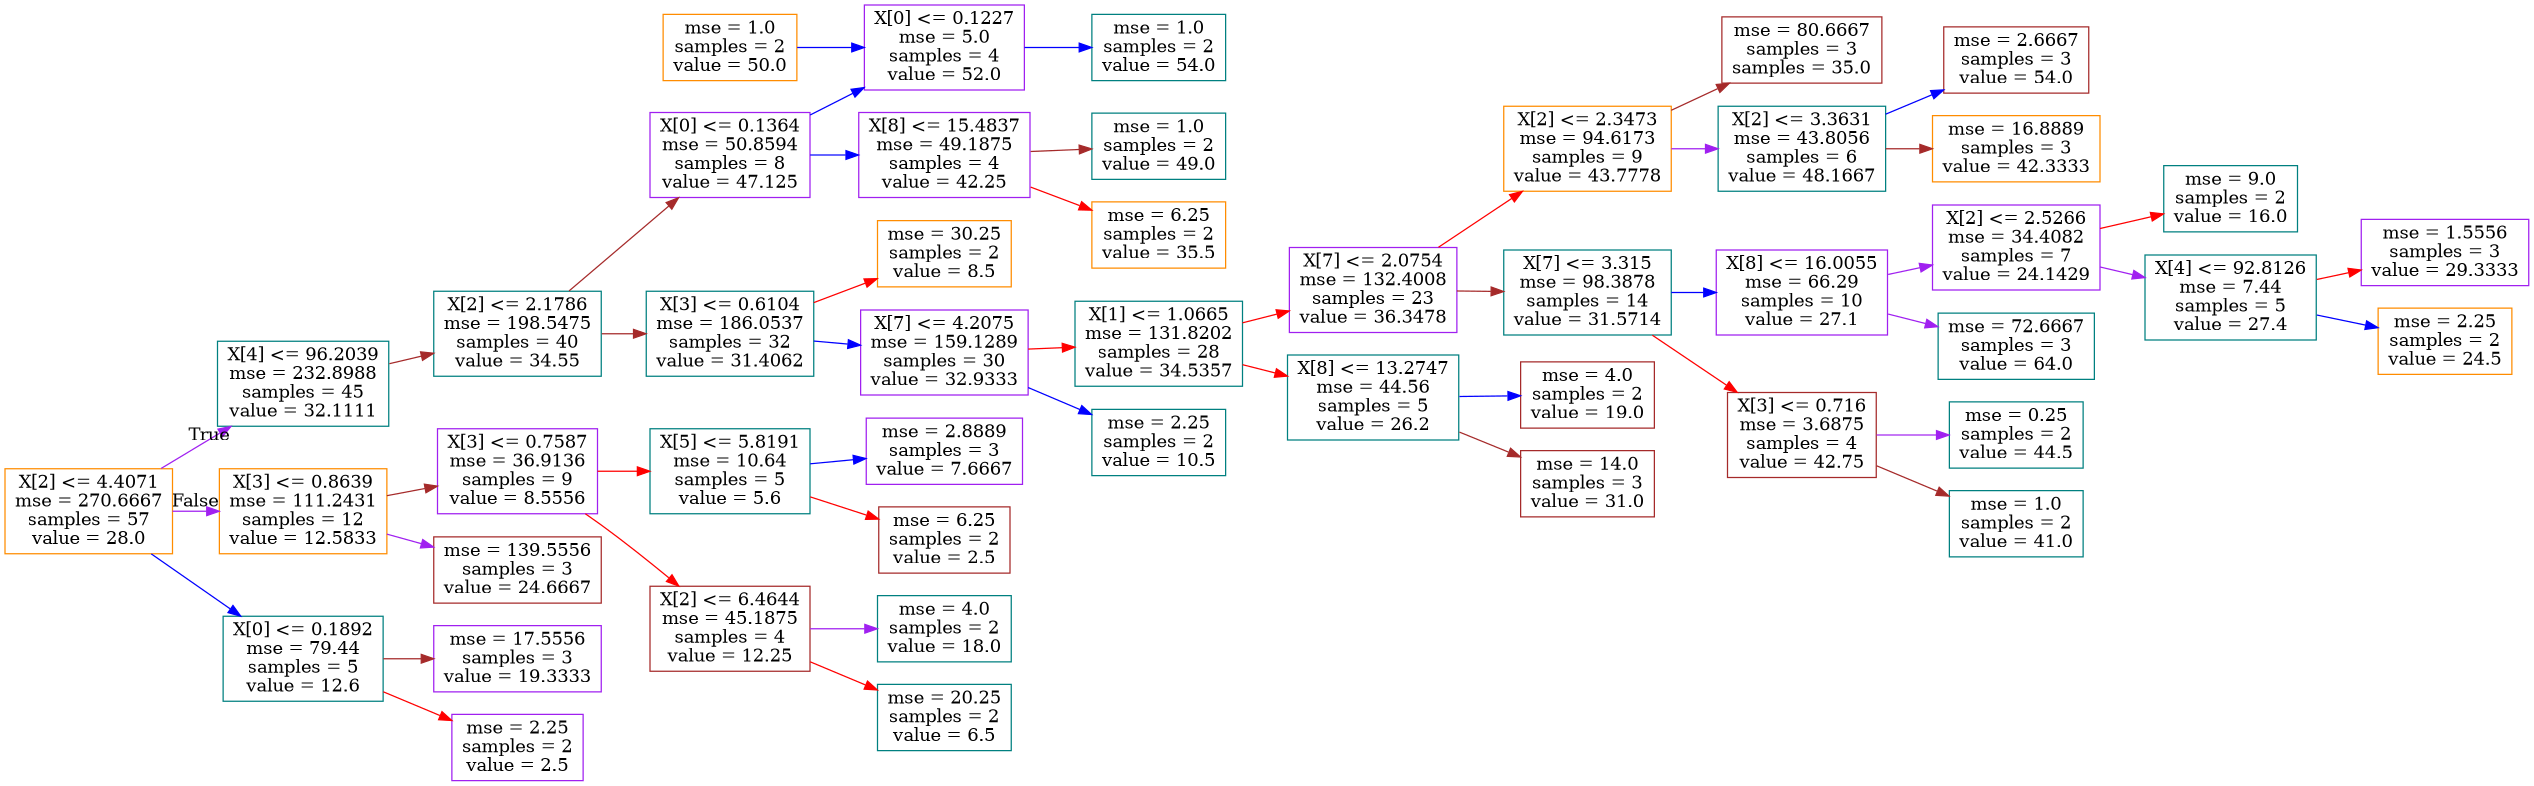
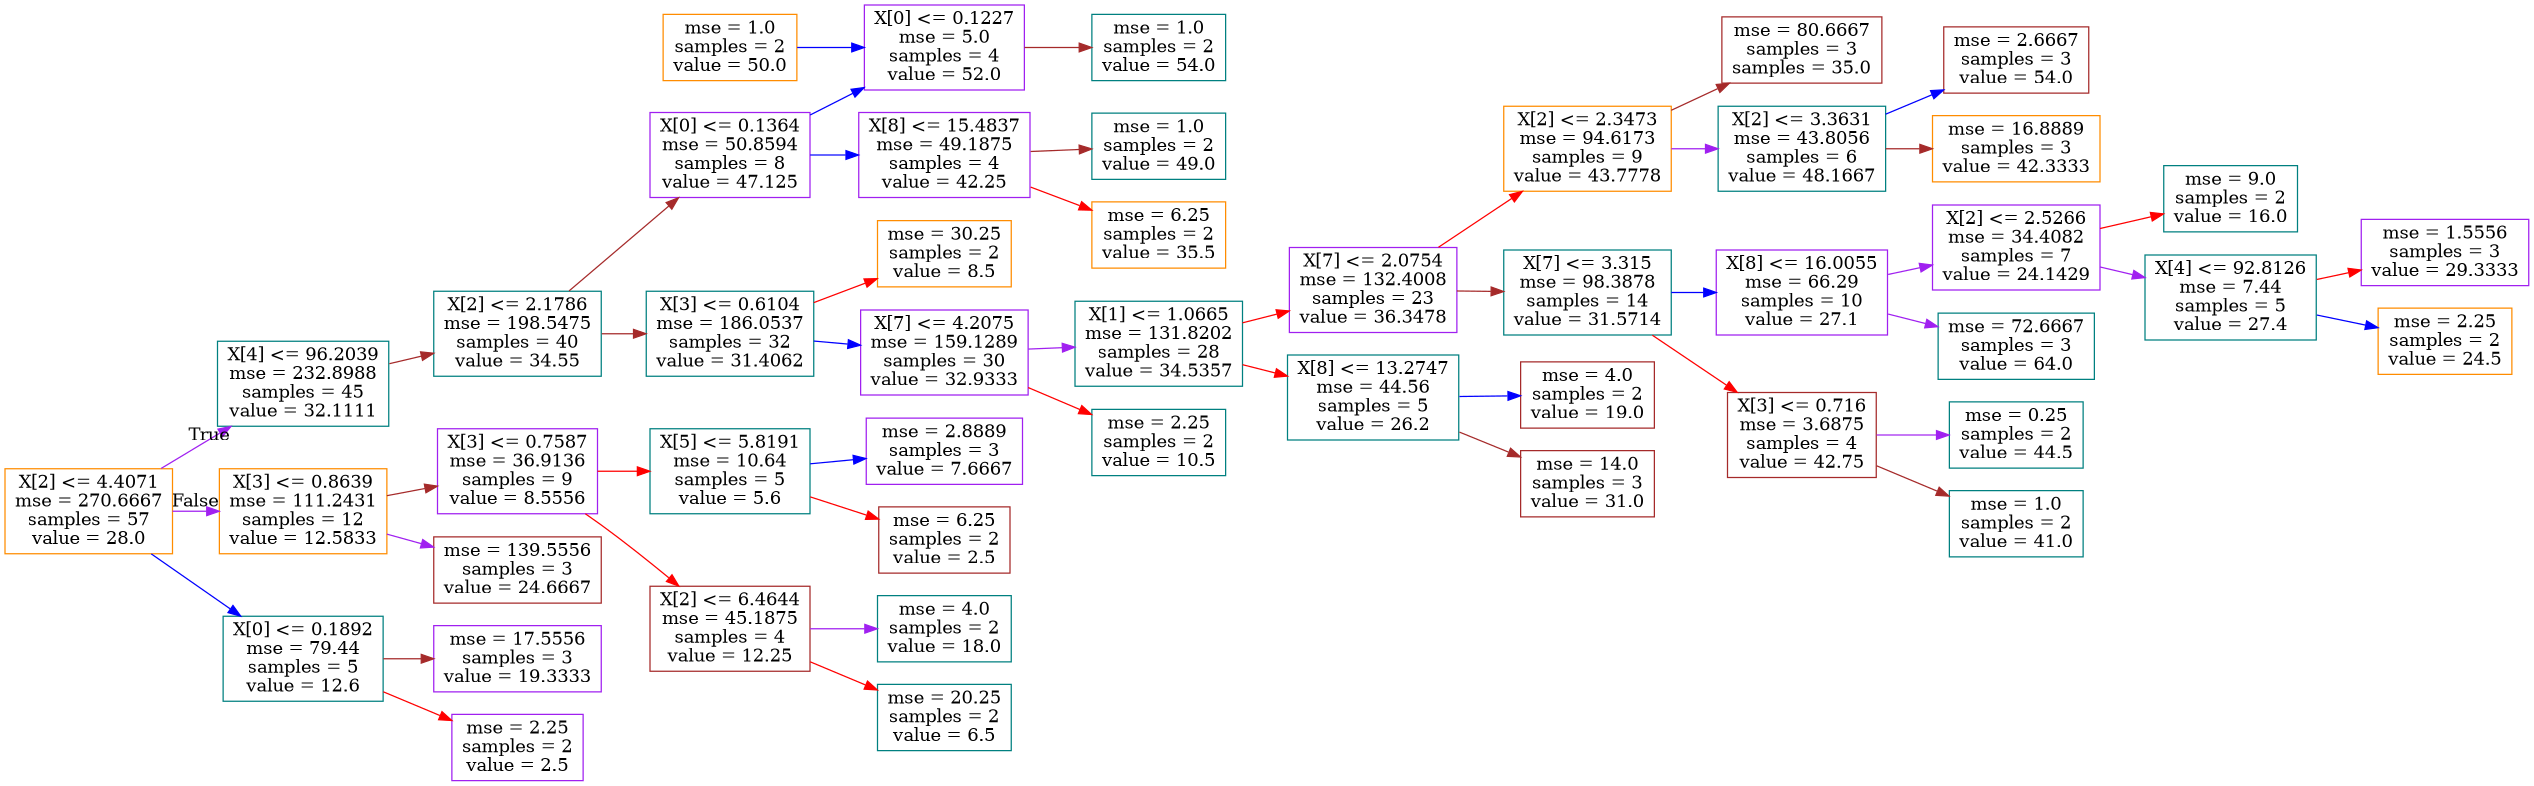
edge "X[0] <= 0.1227 mse = 5.0 samples = 4 value = 52.0" -> "mse = 1.0 samples = 2 value = 54.0": color blue -> brown
edge "X[7] <= 4.2075 mse = 159.1289 samples = 30 value = 32.9333" -> "X[1] <= 1.0665 mse = 131.8202 samples = 28 value = 34.5357": color red -> purple
edge "X[7] <= 4.2075 mse = 159.1289 samples = 30 value = 32.9333" -> "mse = 2.25 samples = 2 value = 10.5": color blue -> red
